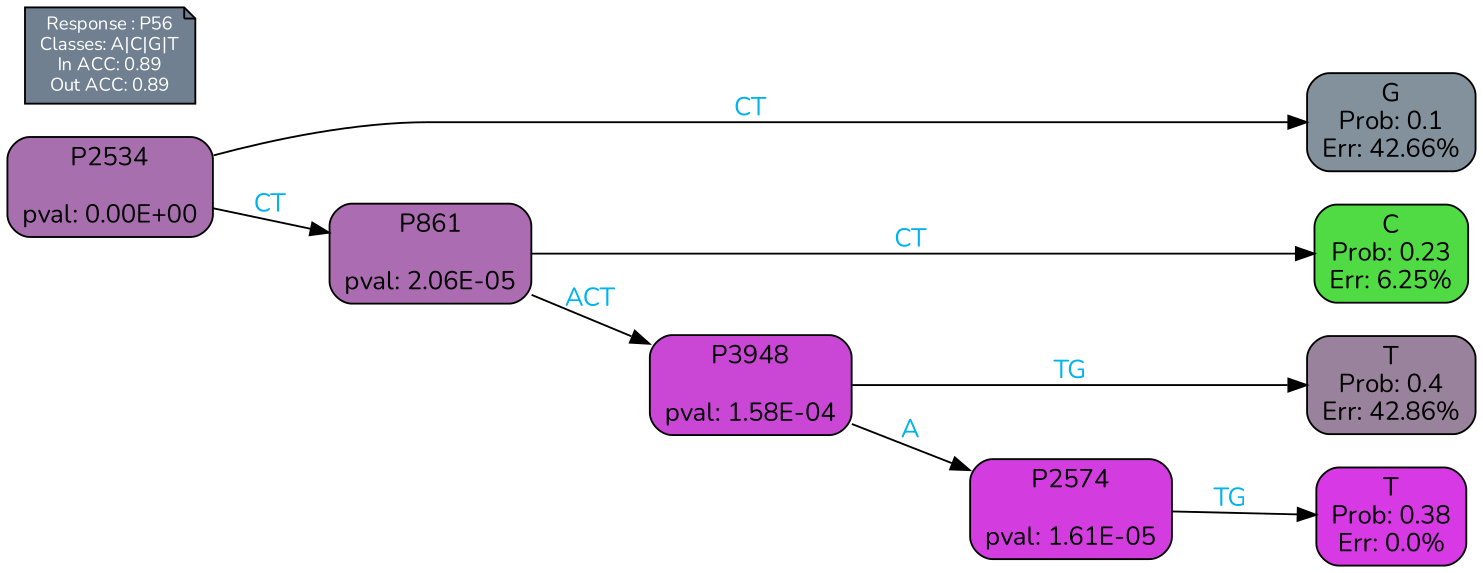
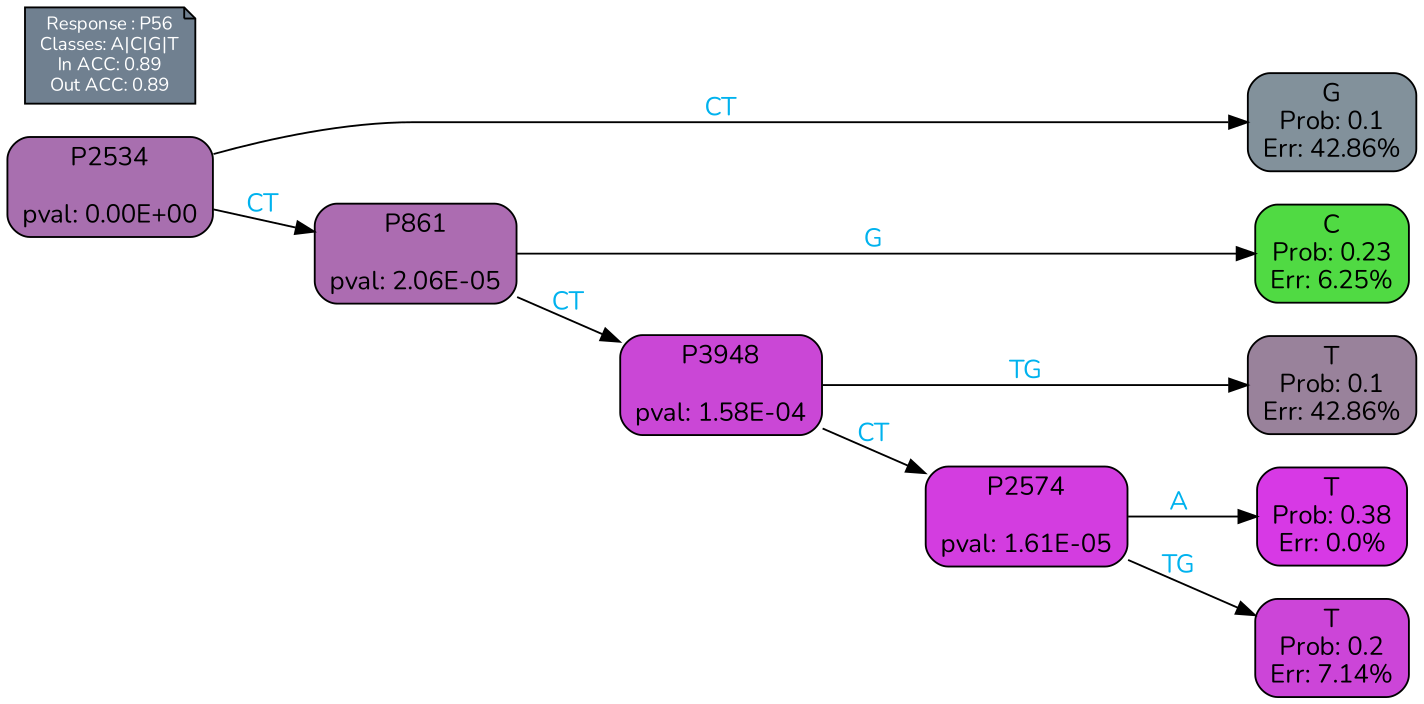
node "G Prob: 0.1 Err: 42.66%": label "G Prob: 0.1 Err: 42.66%" -> "G Prob: 0.1 Err: 42.86%"
edge "P861 pval: 2.06E-05" -> "C Prob: 0.23 Err: 6.25%": label "CT" -> "G"
edge "P861 pval: 2.06E-05" -> "P3948 pval: 1.58E-04": label "ACT" -> "CT"
node "T Prob: 0.4 Err: 42.86%": label "T Prob: 0.4 Err: 42.86%" -> "T Prob: 0.1 Err: 42.86%"
edge "P3948 pval: 1.58E-04" -> "P2574 pval: 1.61E-05": label "A" -> "CT"
edge "P2574 pval: 1.61E-05" -> "T Prob: 0.38 Err: 0.0%": label "TG" -> "A"
node "T Prob: 0.2 Err: 7.14%": added
